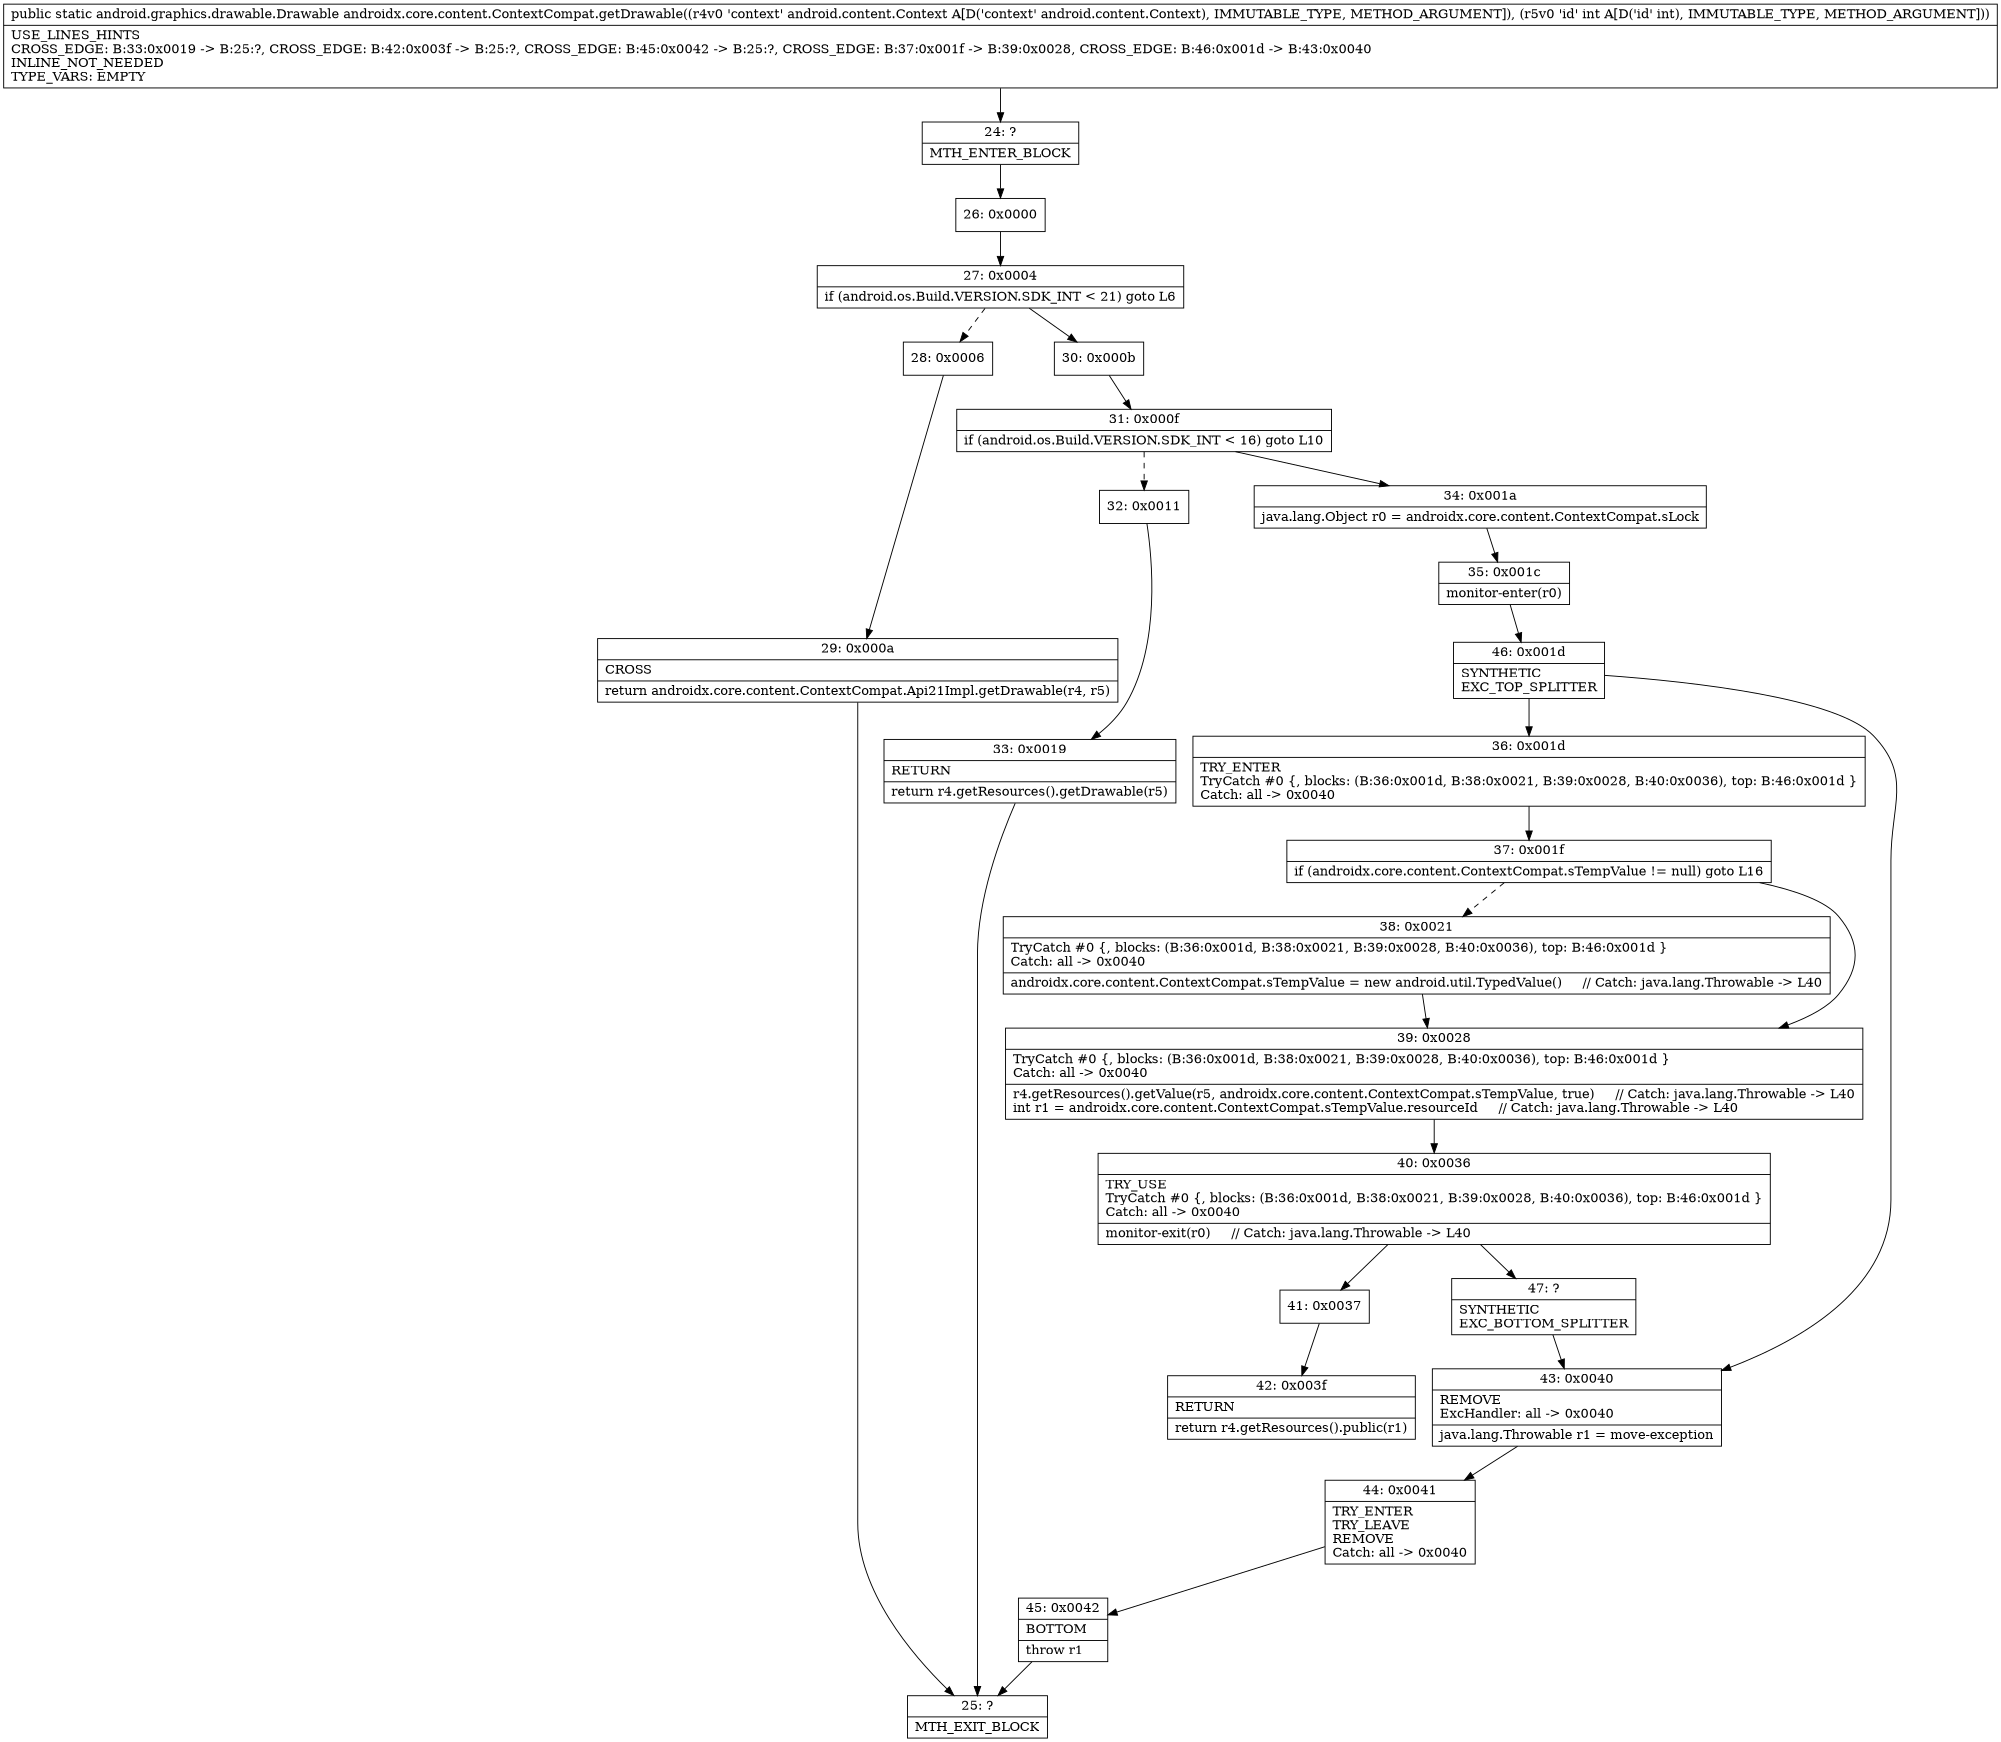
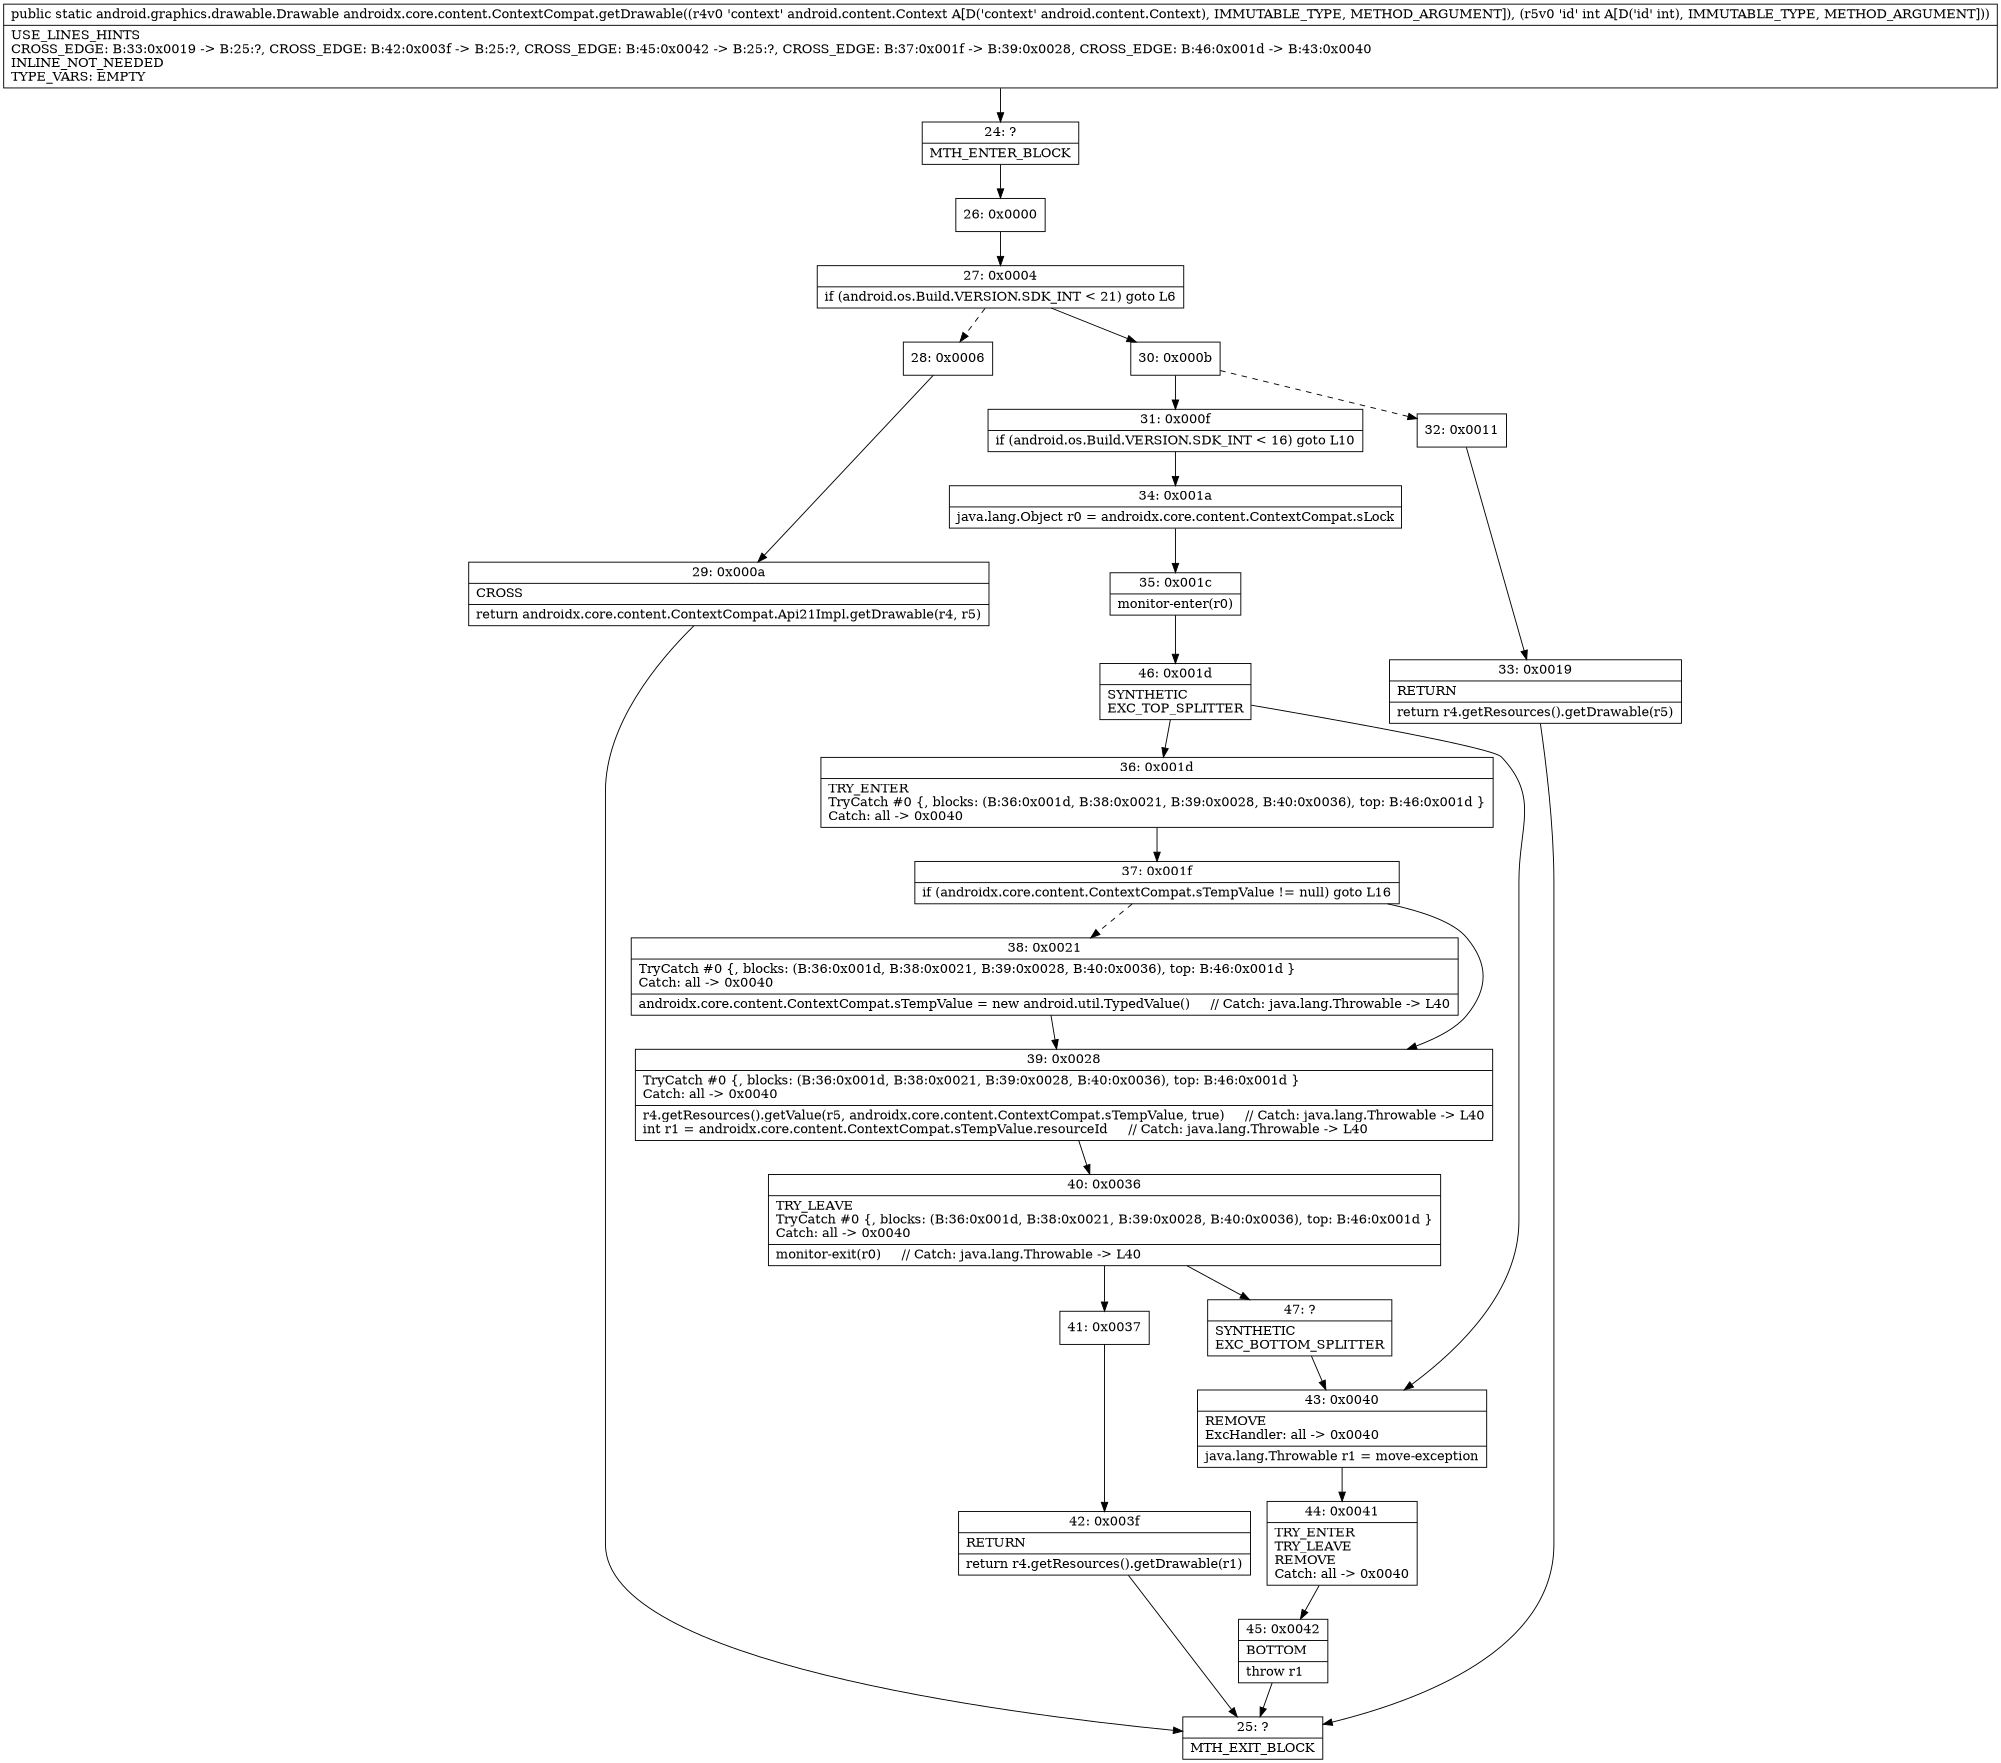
edge "31: 0x000f" -> "32: 0x0011": now "30: 0x000b" -> "32: 0x0011"
node "40: 0x0036": text "TRY_USE" -> "TRY_LEAVE"
node "42: 0x003f": text "return r4.getResources().public(r1)" -> "return r4.getResources().getDrawable(r1)"
edge "42: 0x003f" -> "25: ?": added
